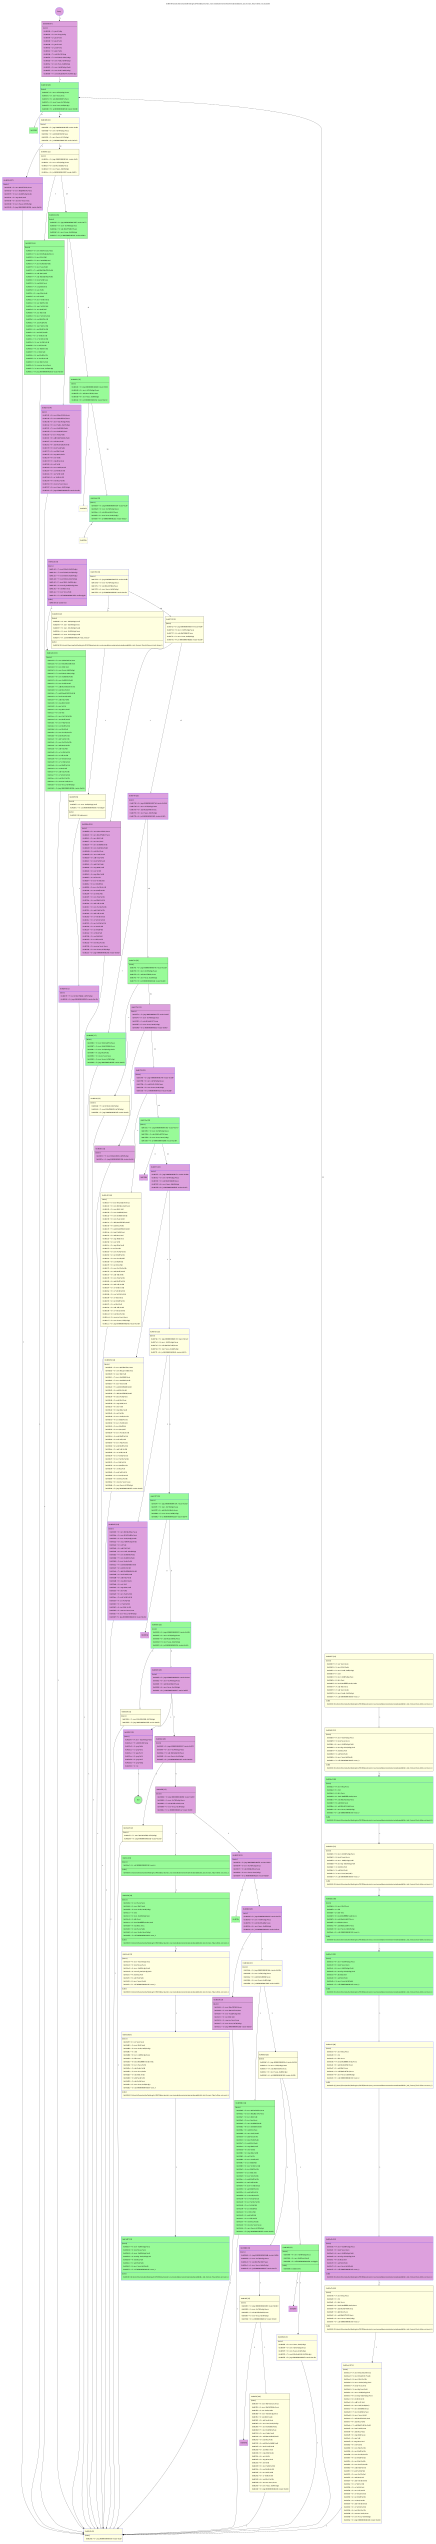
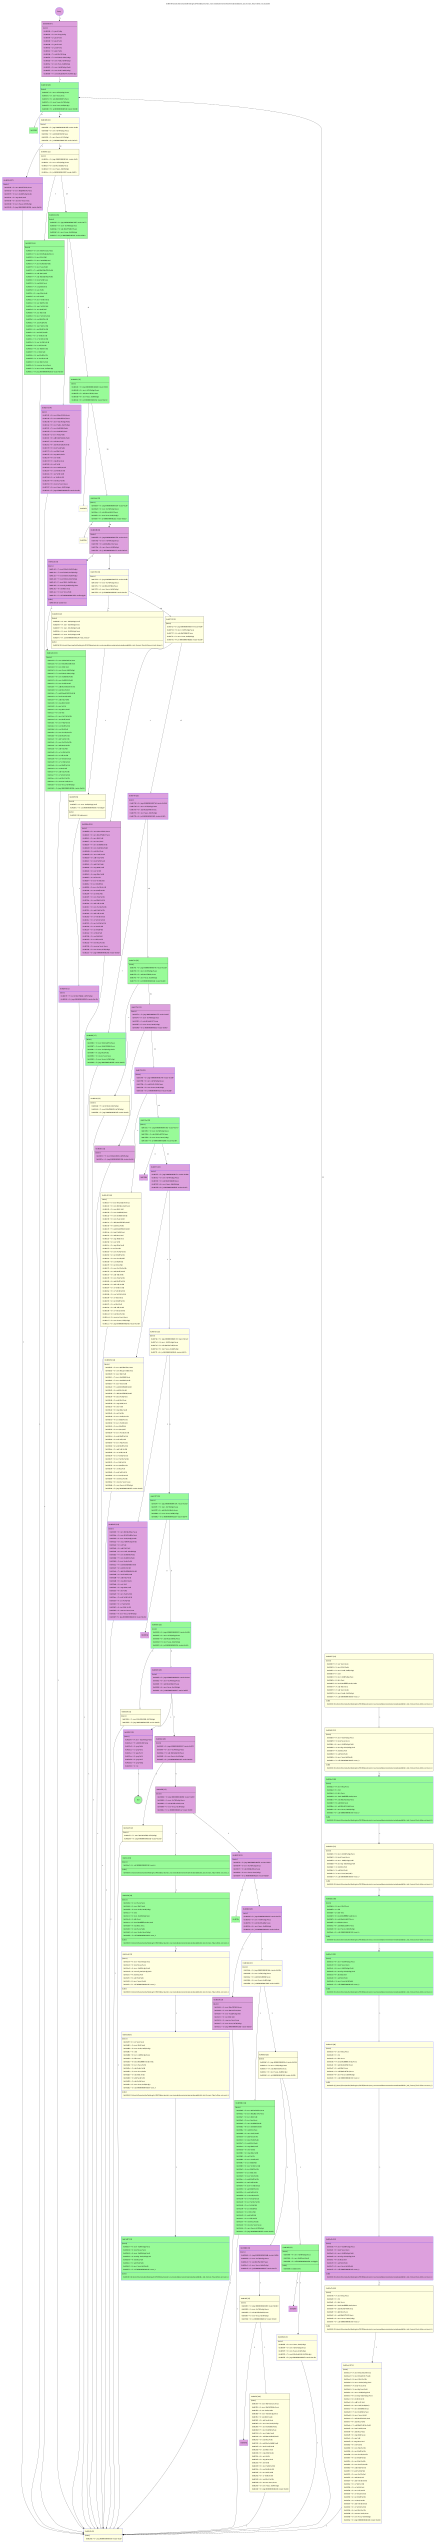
node "0x4016fd [25]": added
